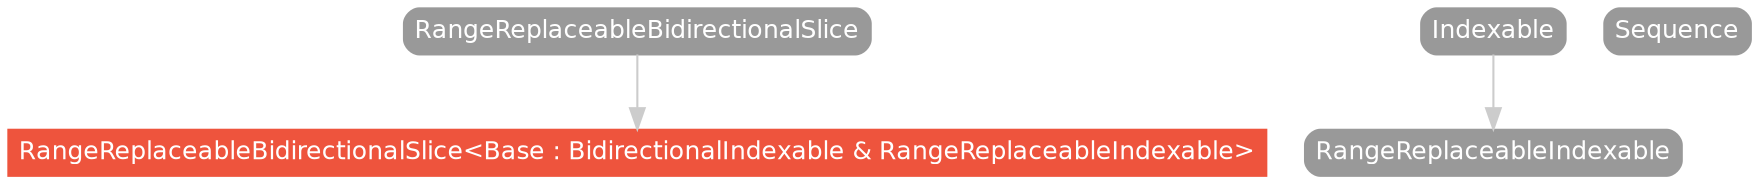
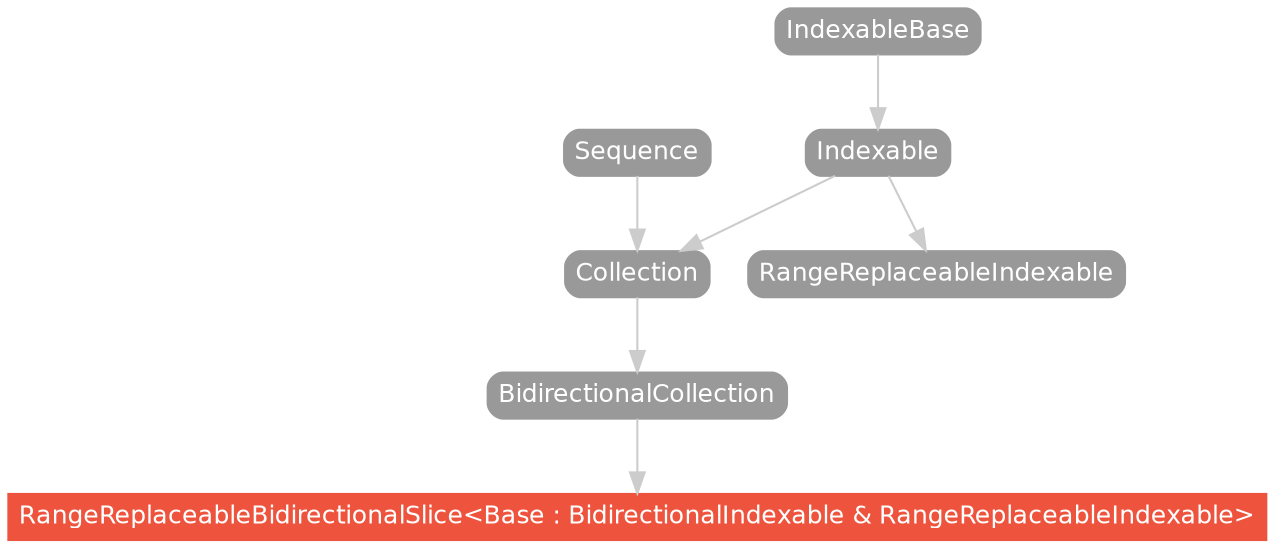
node "RangeReplaceableBidirectionalSlice": label "RangeReplaceableBidirectionalSlice" -> "BidirectionalCollection"
node "IndexableBase": added
node "Collection": added
